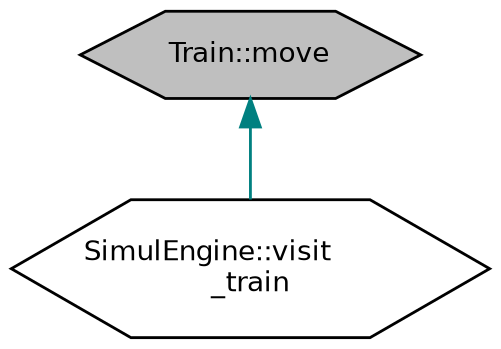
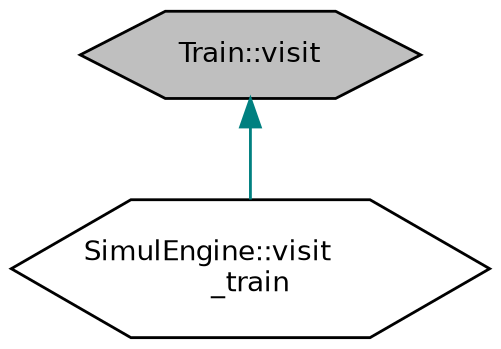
node "Train::move": label "Train::move" -> "Train::visit"
